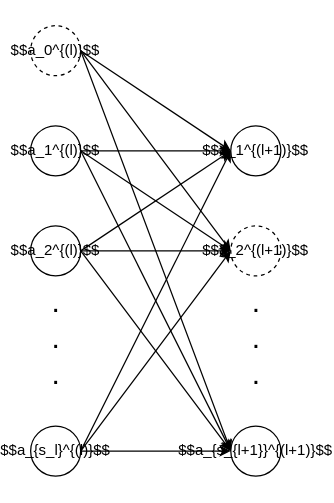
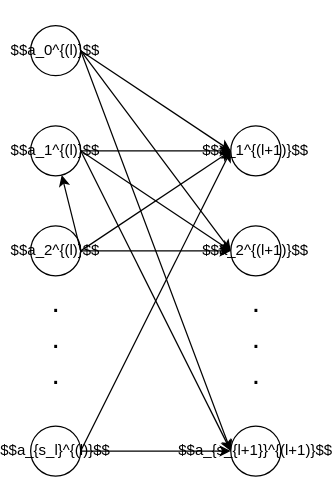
node "$$a_0^{(l)}$$": style dashed -> solid
node "$$a_2^{(l+1)}$$": style dashed -> solid
edge "$$a_2^{(l)}$$" -> "$$a_{s_{l+1}}^{(l+1)}$$": now "$$a_2^{(l)}$$" -> "$$a_1^{(l)}$$"
edge "$$a_{s_l}^{(l)}$$" -> "$$a_2^{(l+1)}$$": removed
